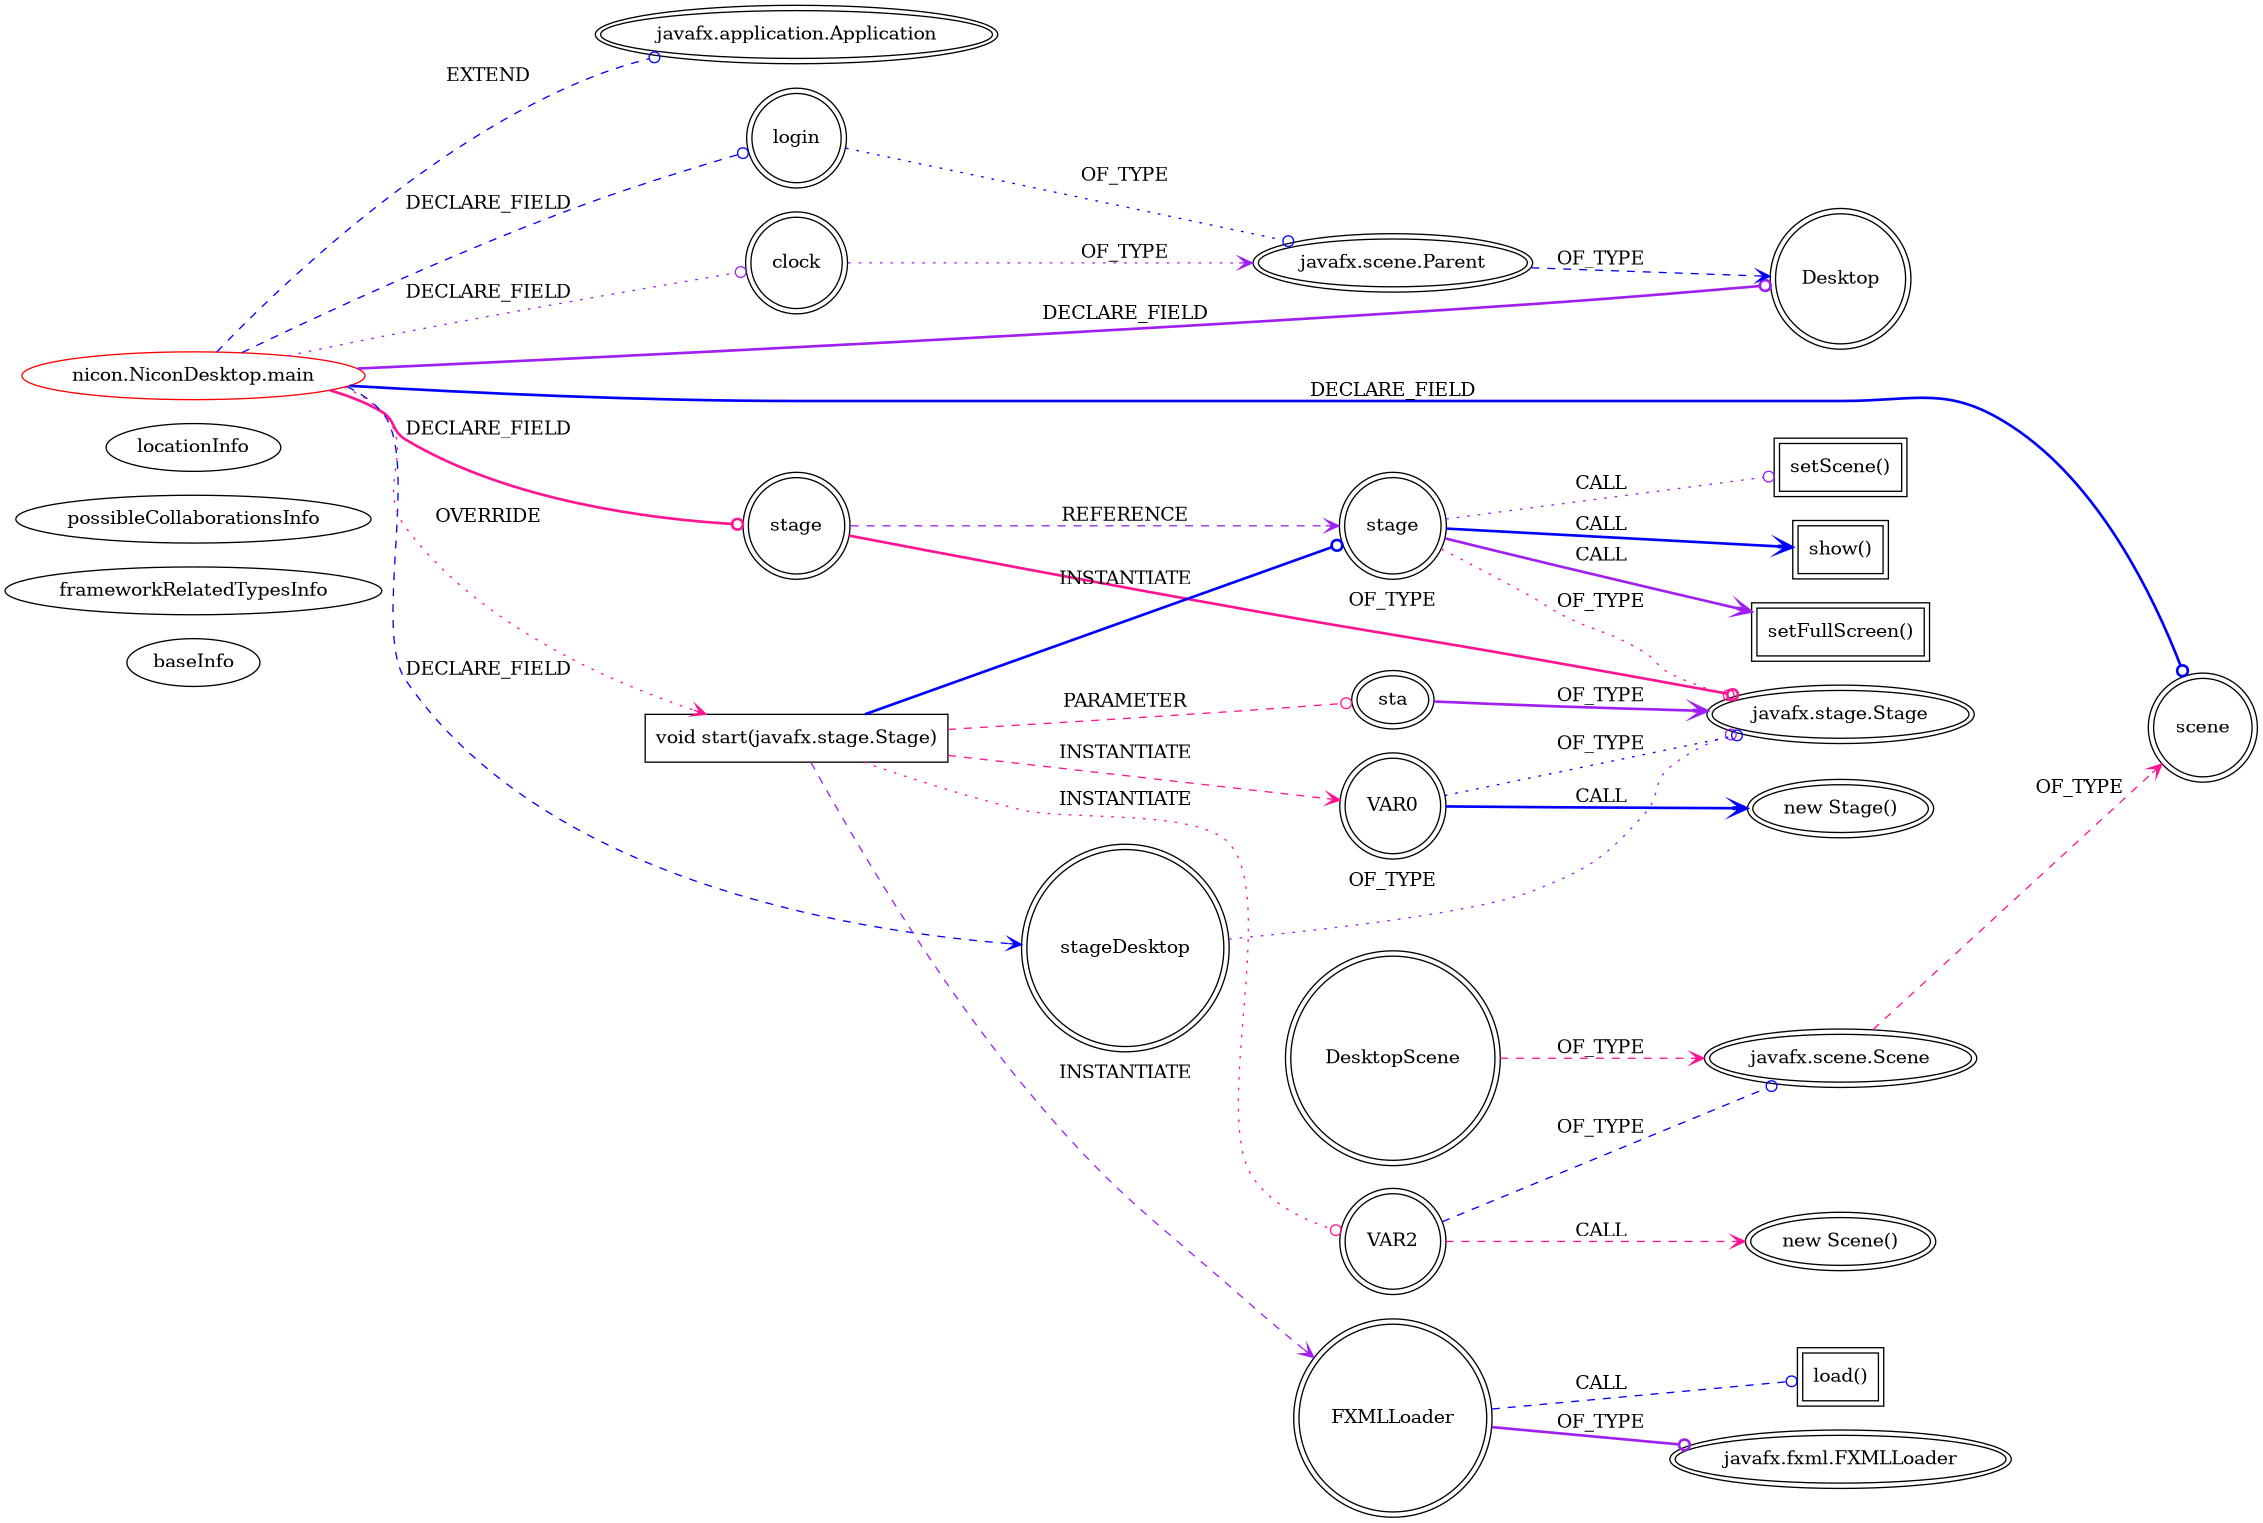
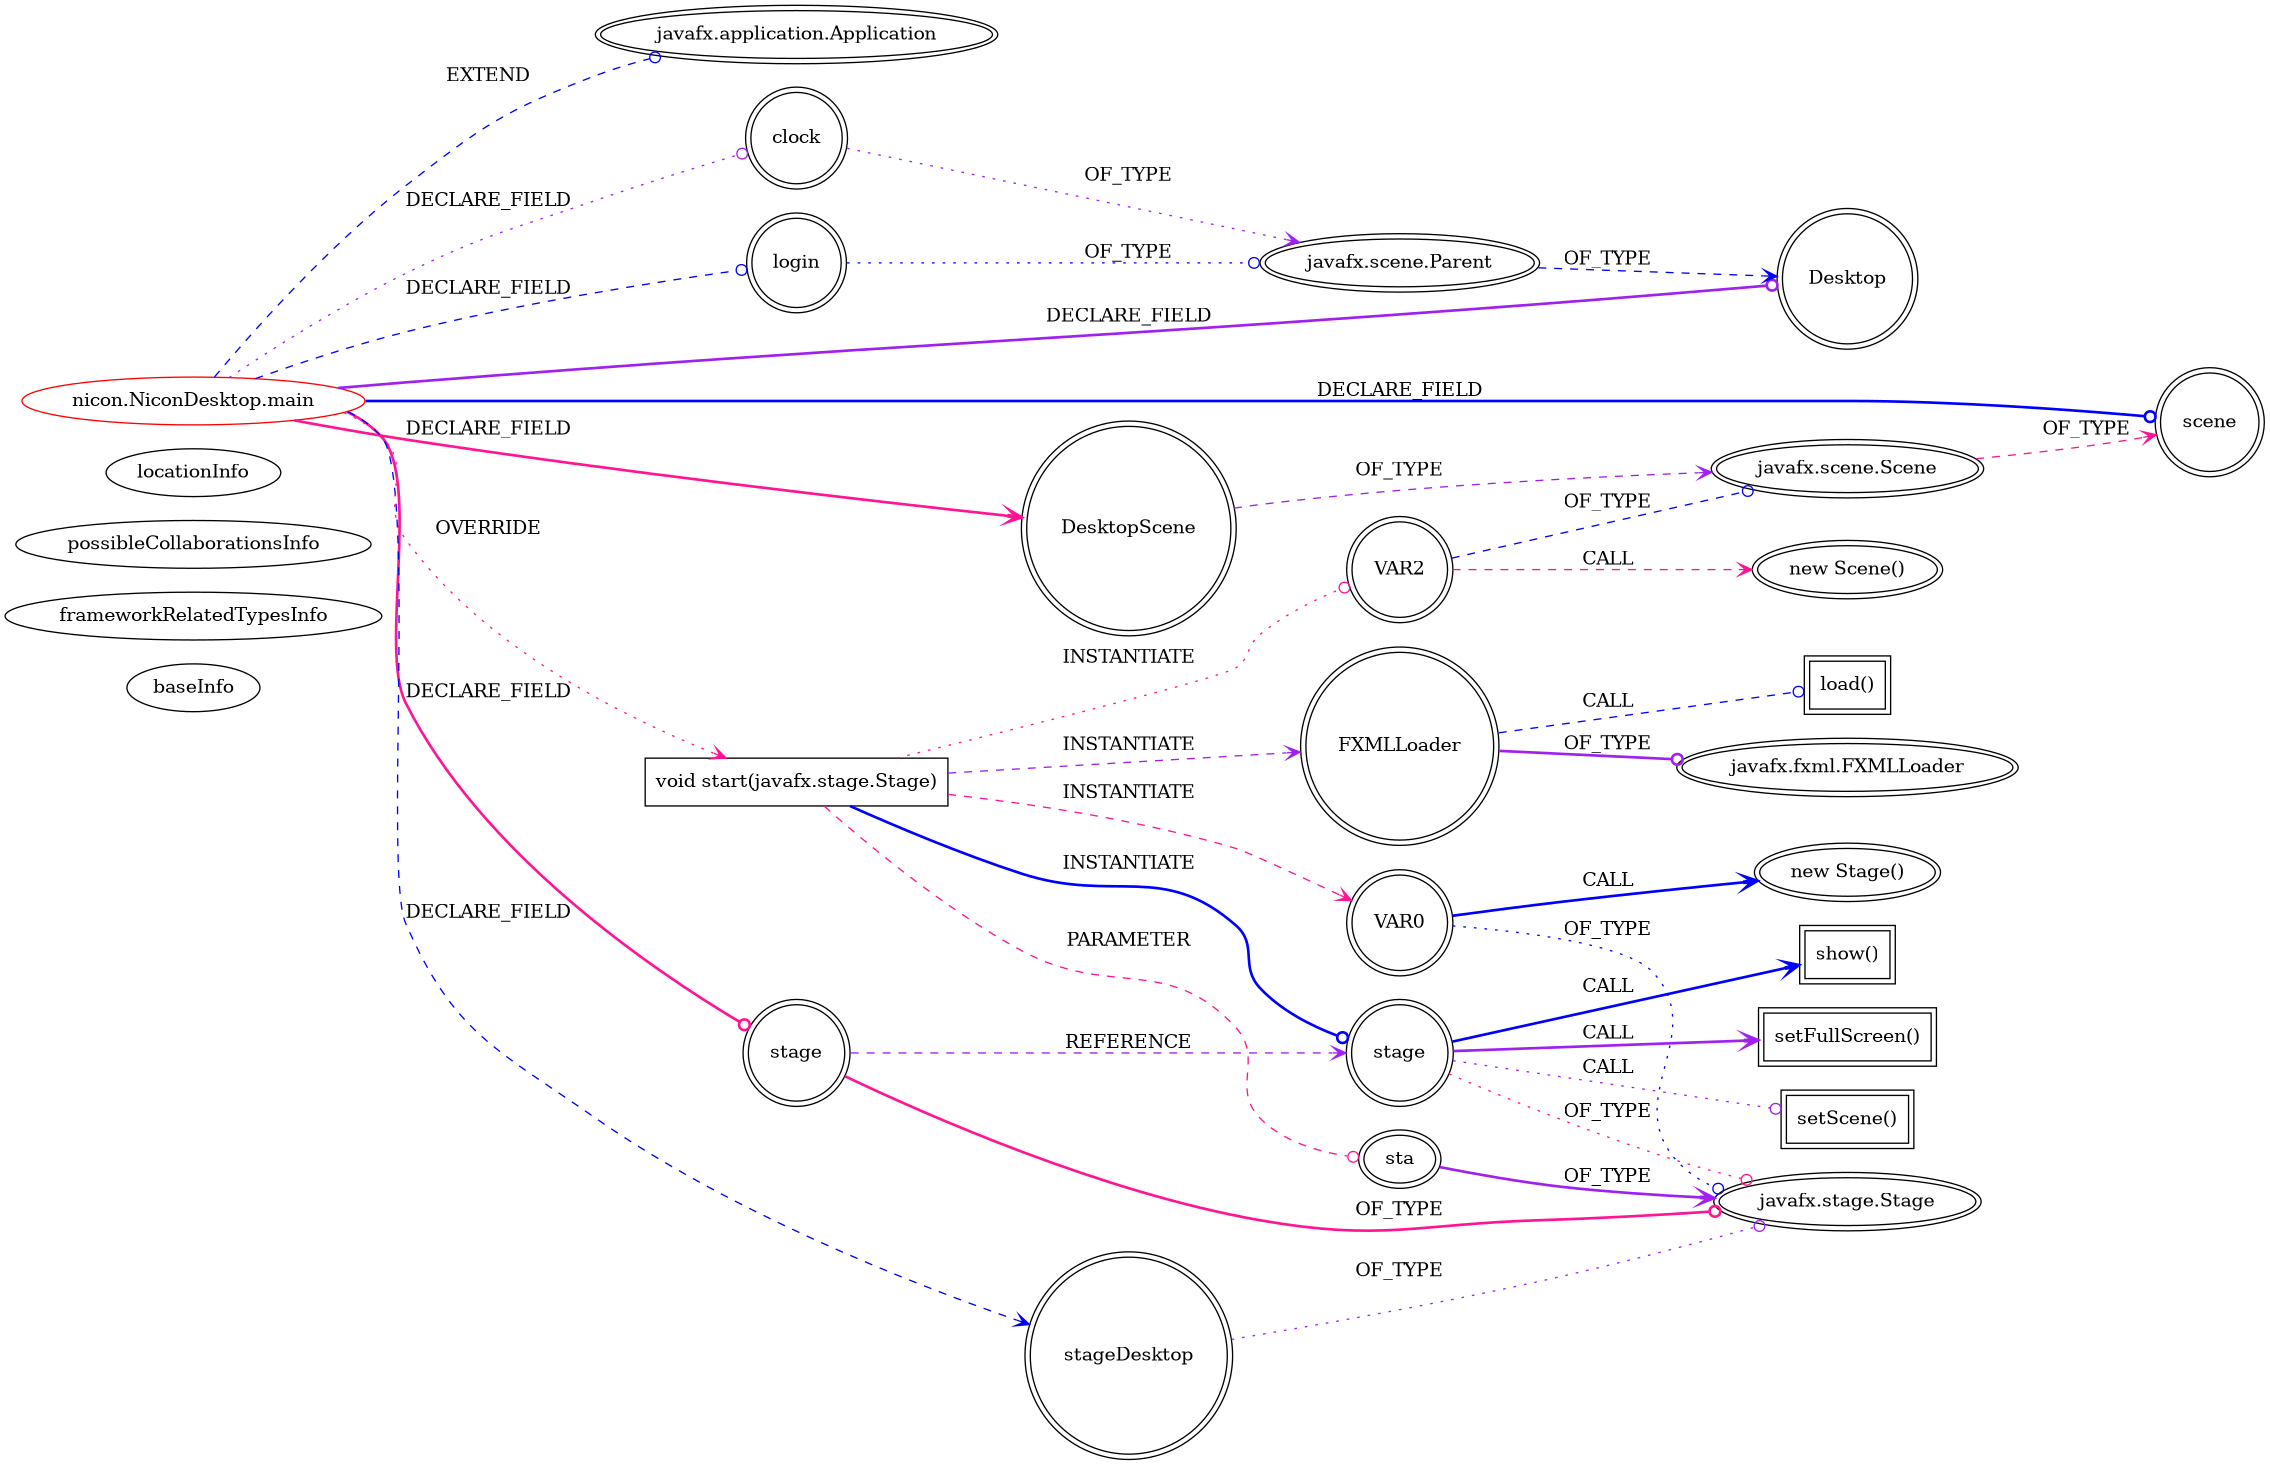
edge "nicon.NiconDesktop.main" -> "DesktopScene": added, label "DECLARE_FIELD"
edge "DesktopScene" -> "javafx.scene.Scene": color deeppink -> purple
